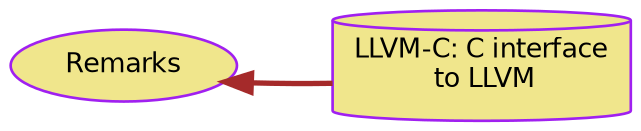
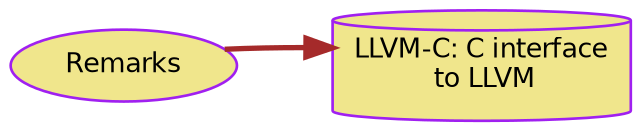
edge "LLVM-C: C interface to LLVM" -> "Remarks": reversed
